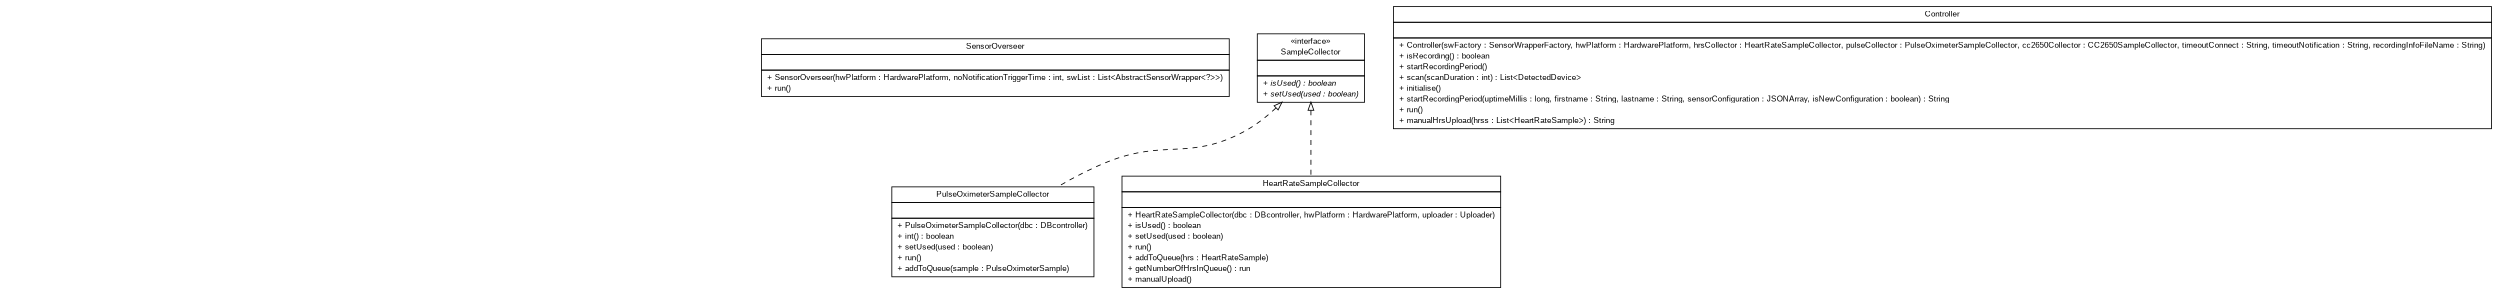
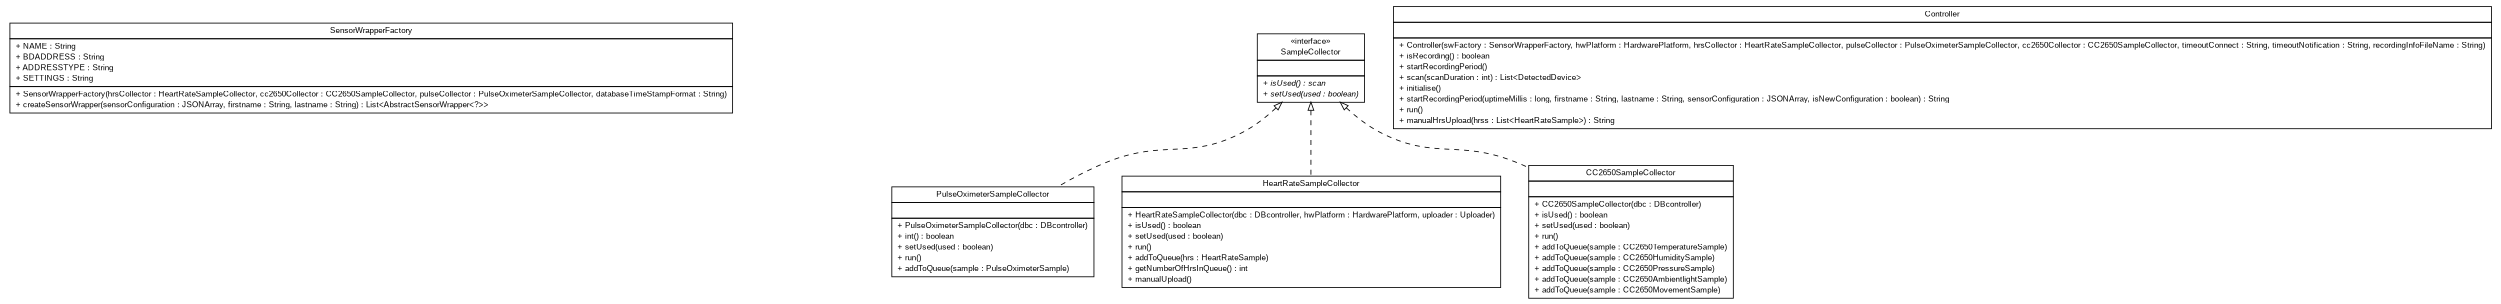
node "SensorWrapperFactory": added
node "SensorOverseer": removed
node "SampleCollector": text "+ isUsed() : boolean" -> "+ isUsed() : scan"
node "CC2650SampleCollector": added
node "HeartRateSampleCollector": text "+ getNumberOfHrsInQueue() : run" -> "+ getNumberOfHrsInQueue() : int"
